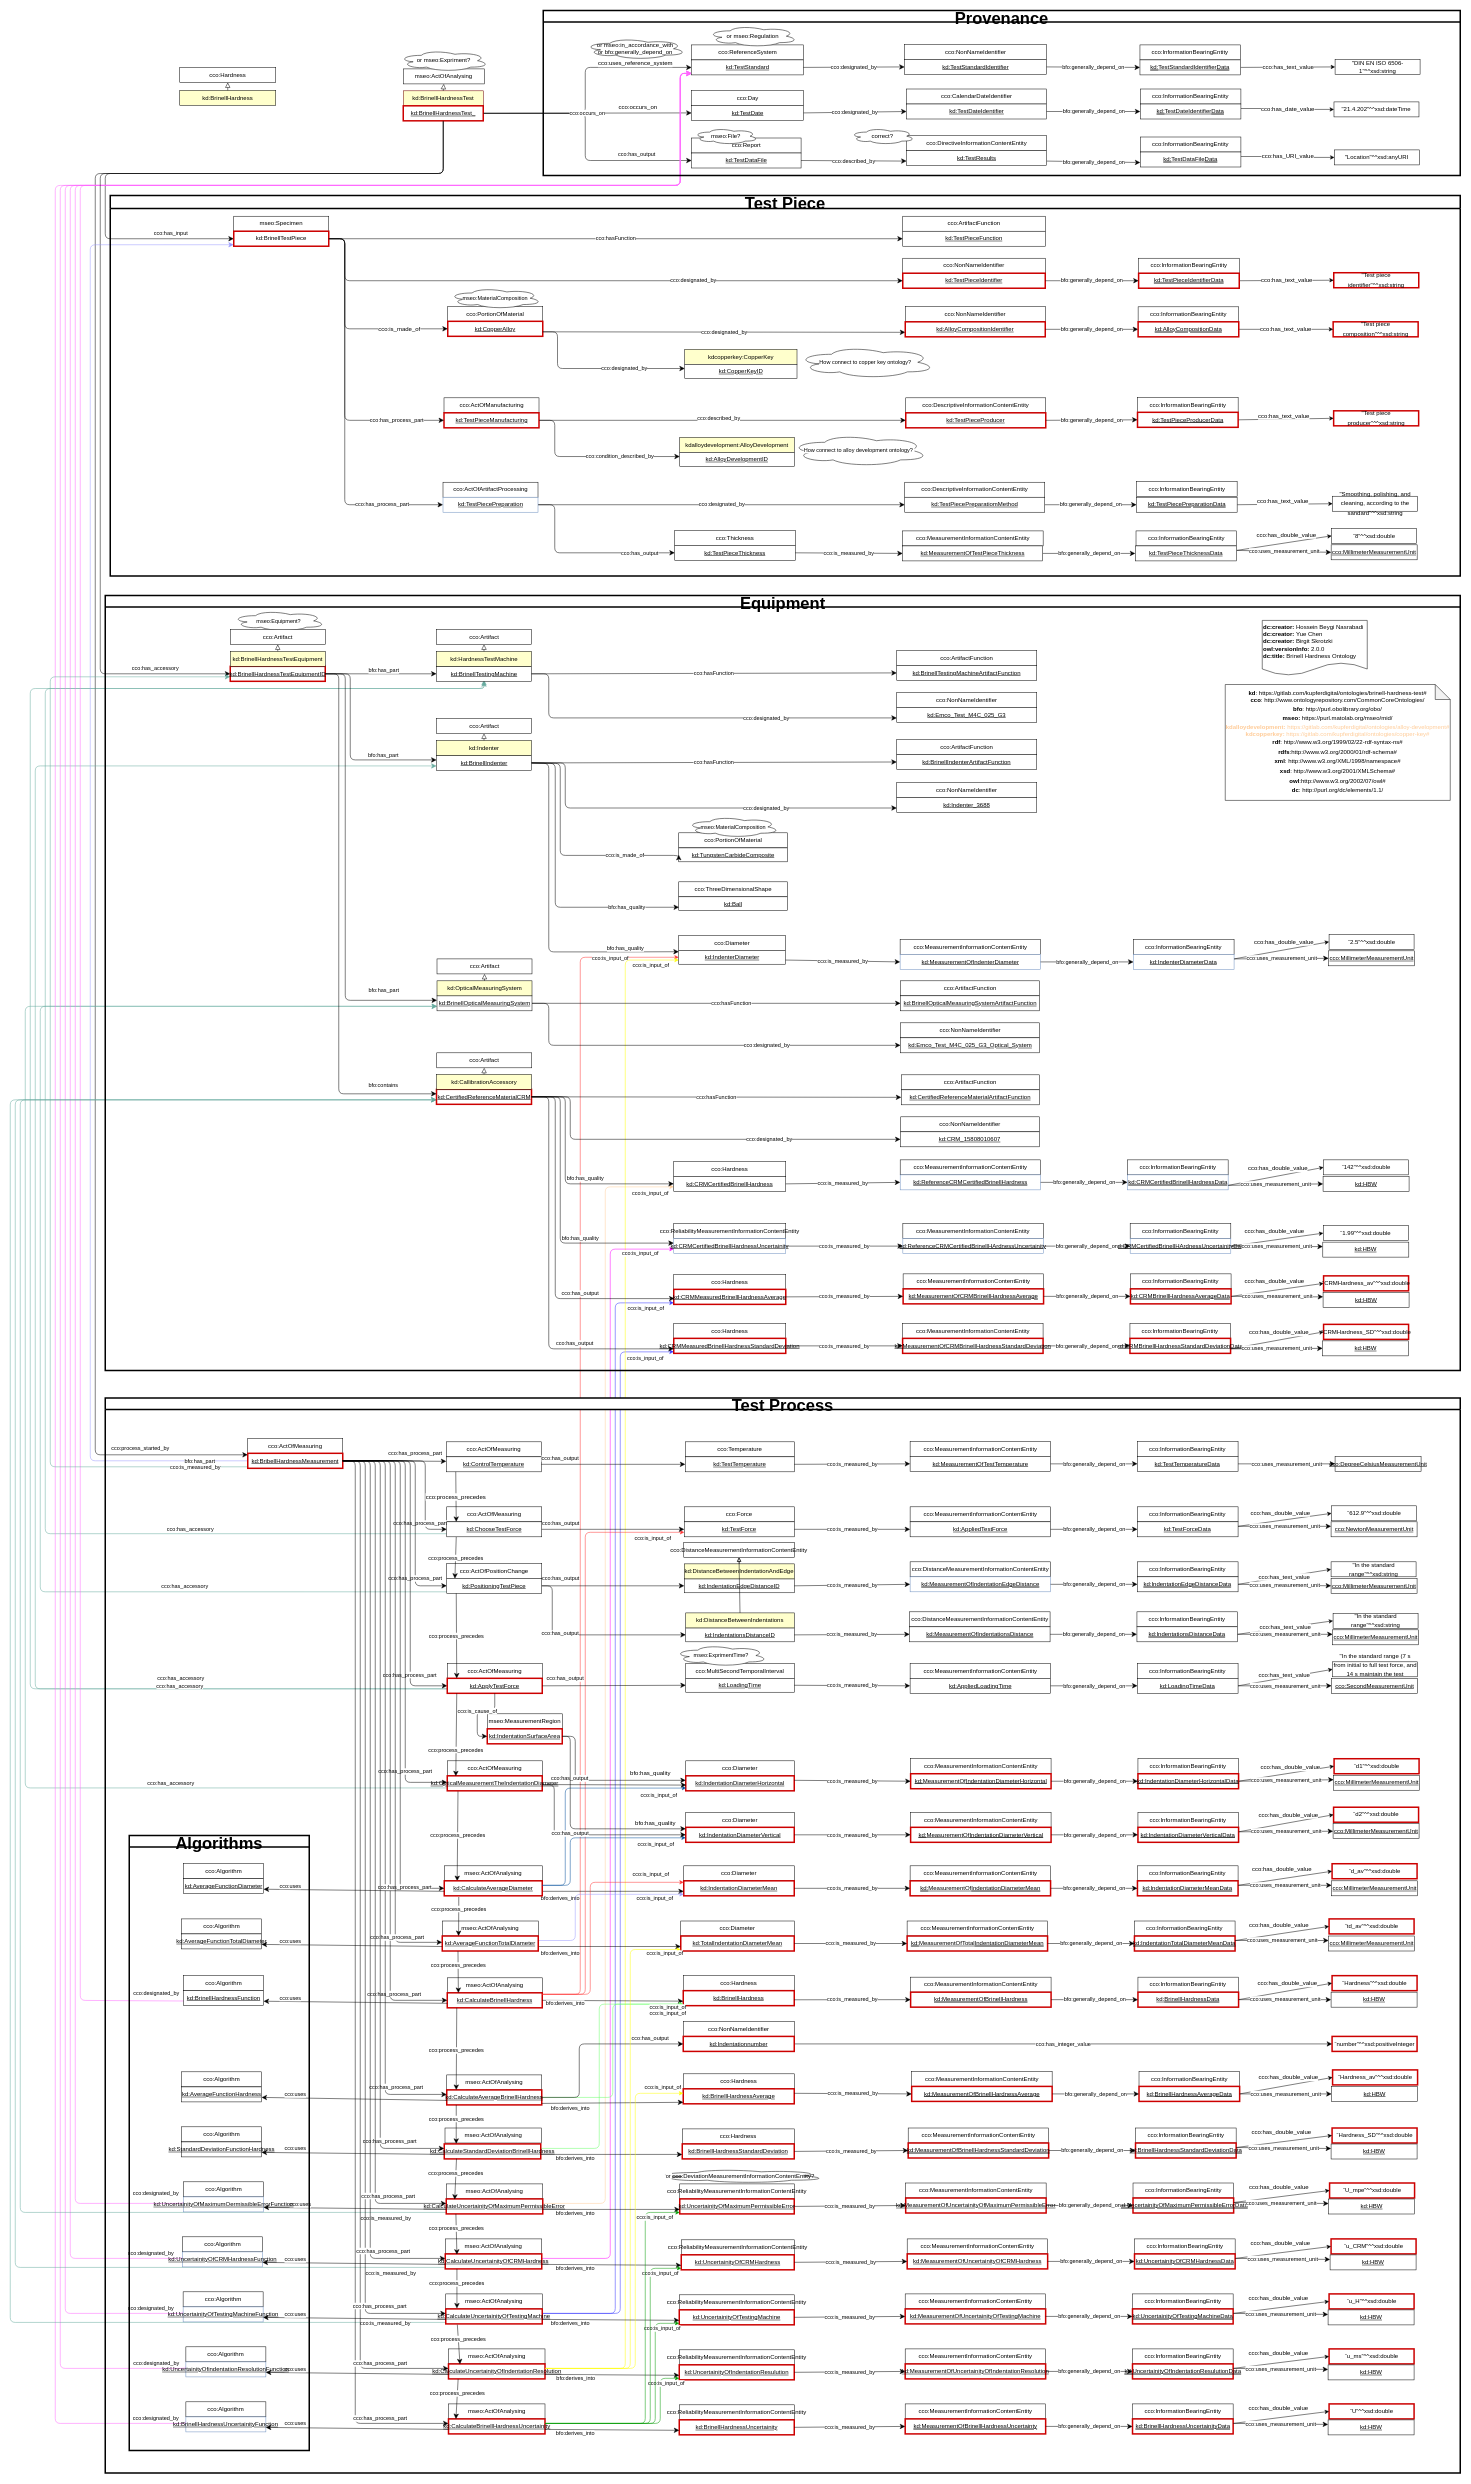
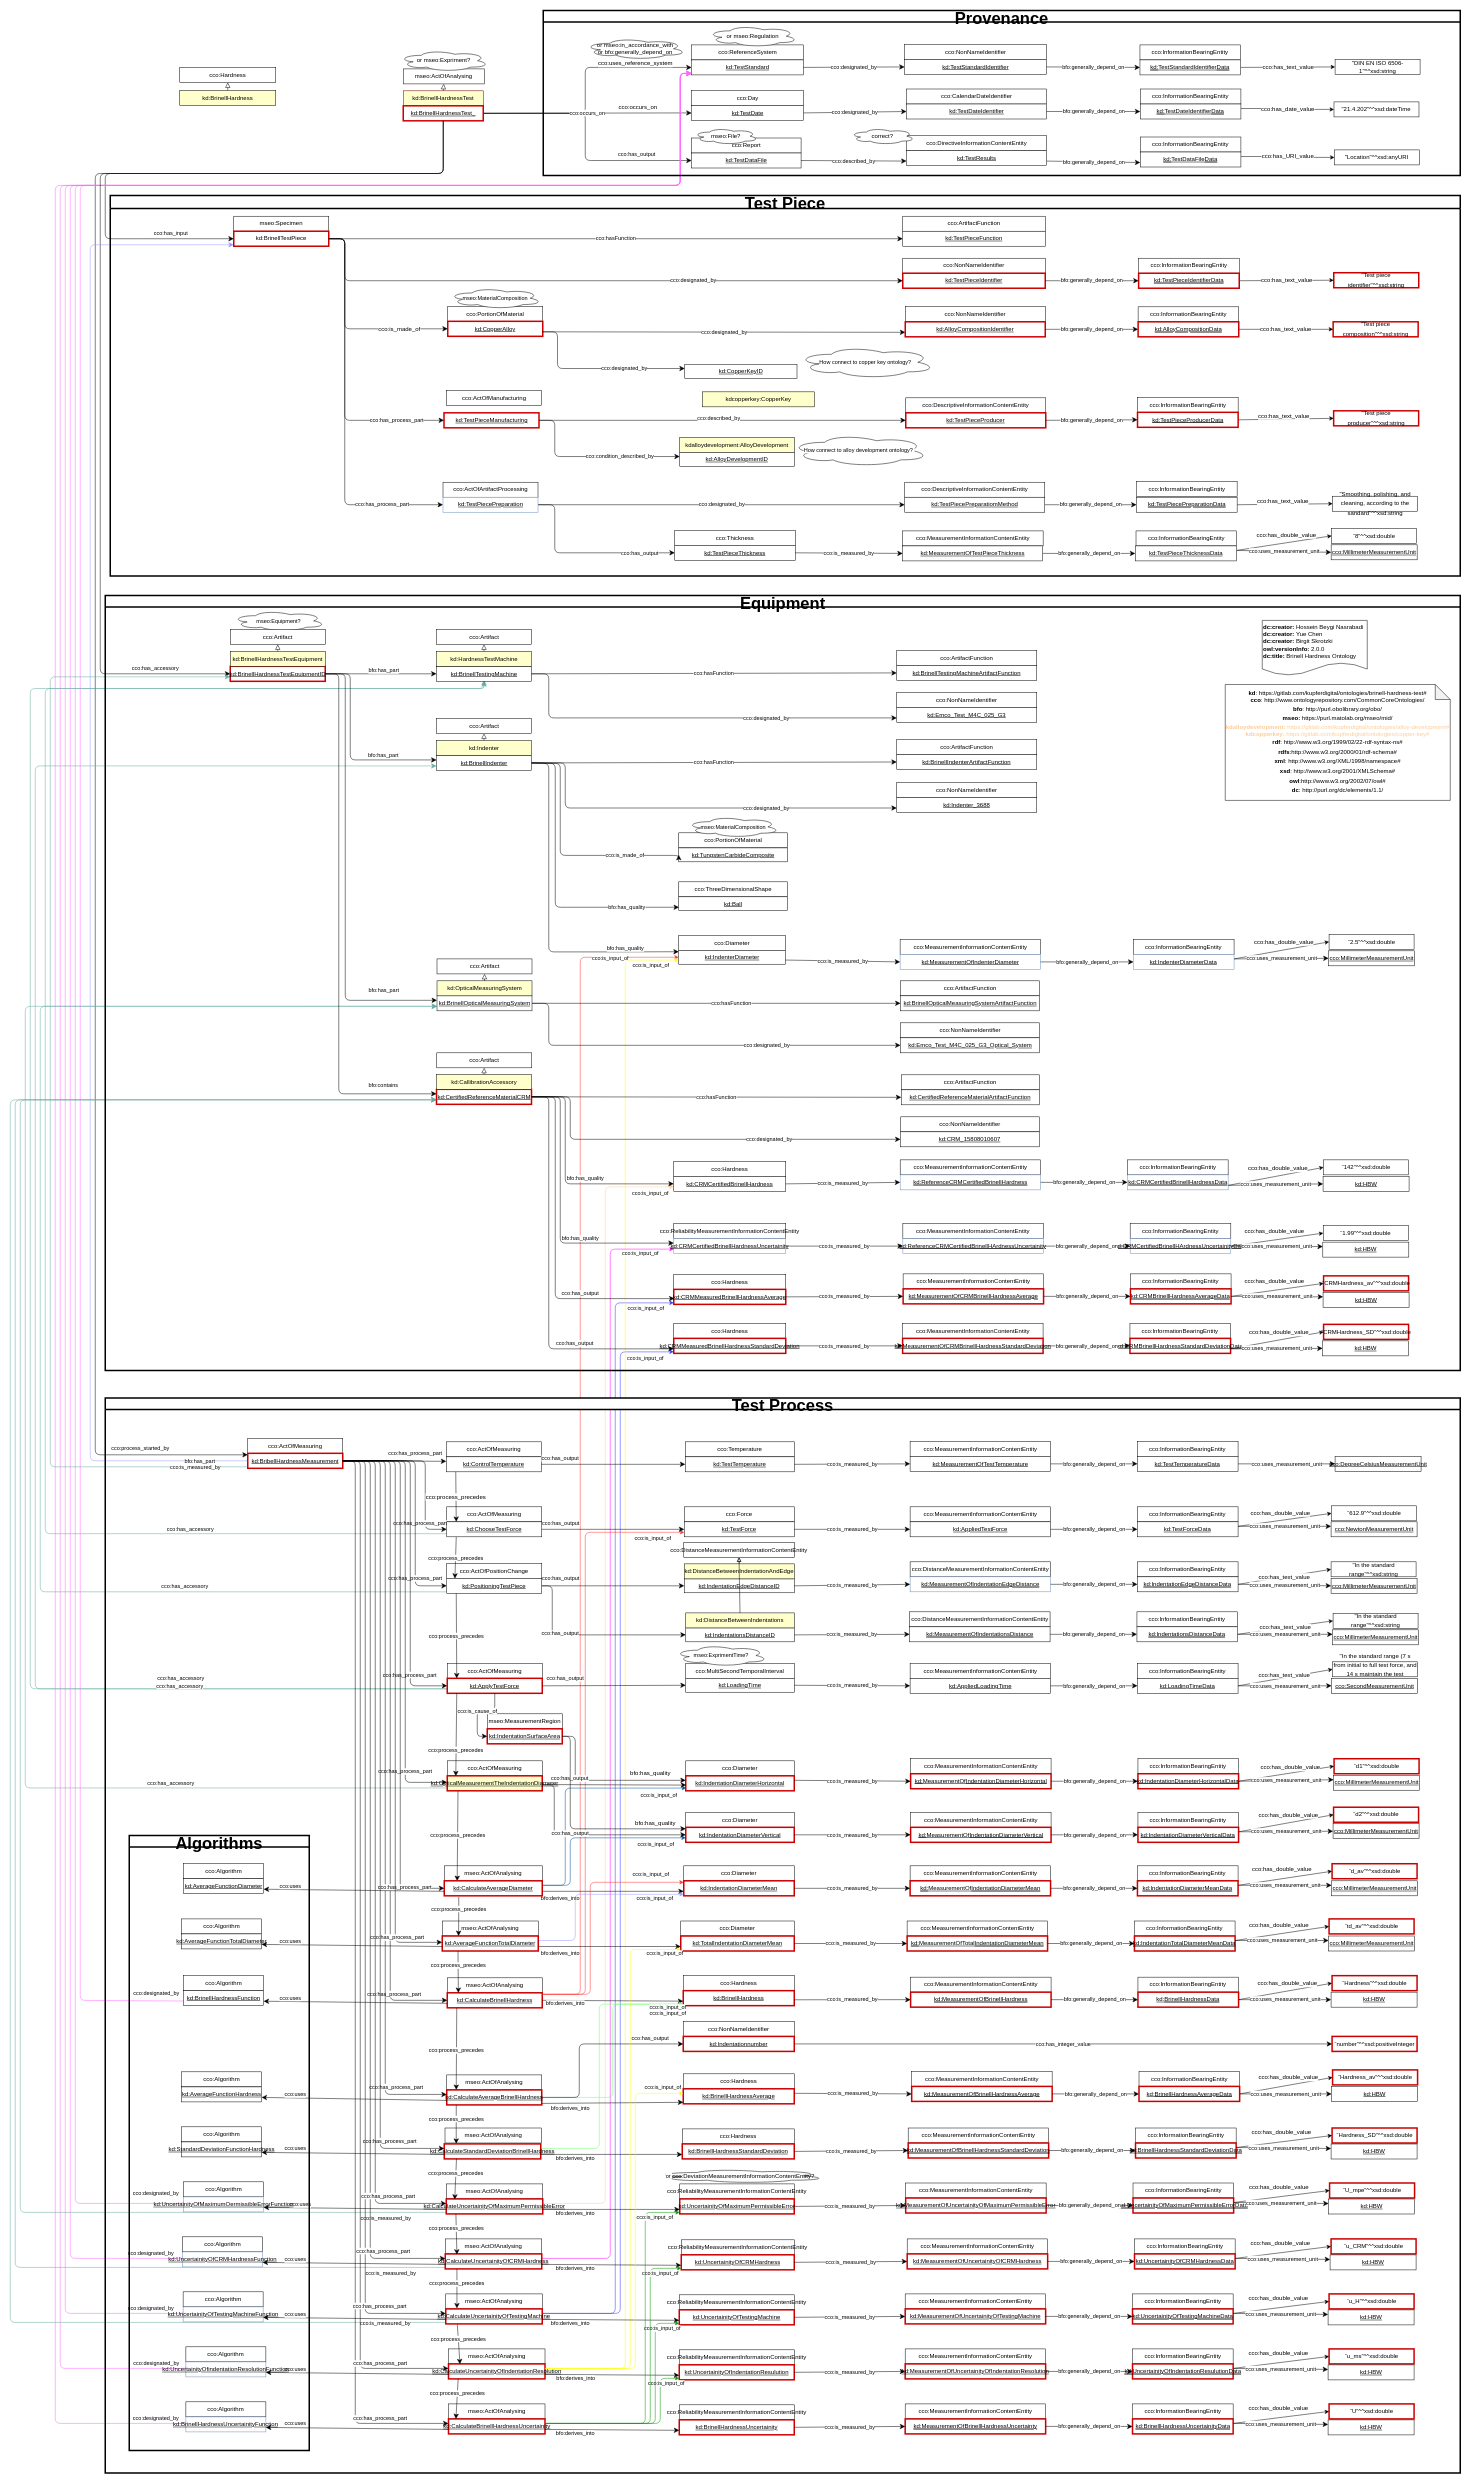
node "kdcopperkey:CopperKey": moved (741, 357) -> (758, 399)
node "cco:ActOfManufacturing": moved (492, 405) -> (494, 398)
node "kd:OpticalMeasurementTheIndentationDiameter": fillcolor #ffffff -> #ffffcc
